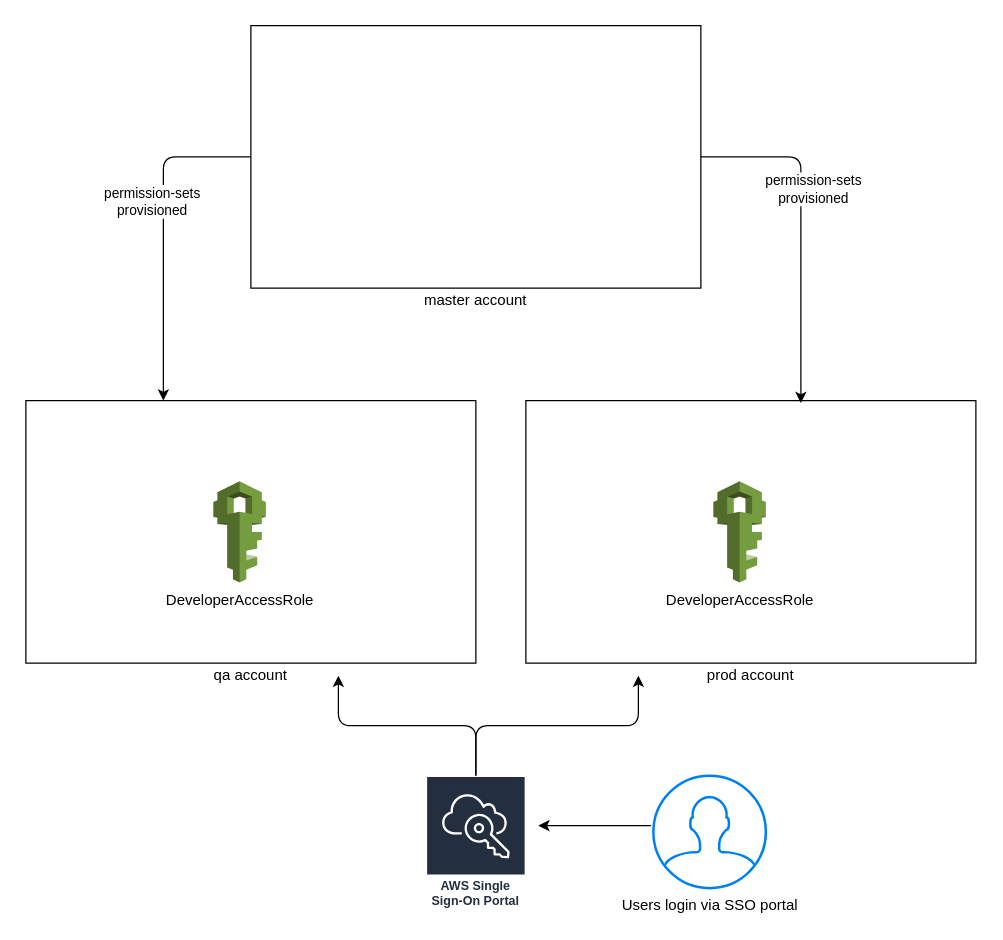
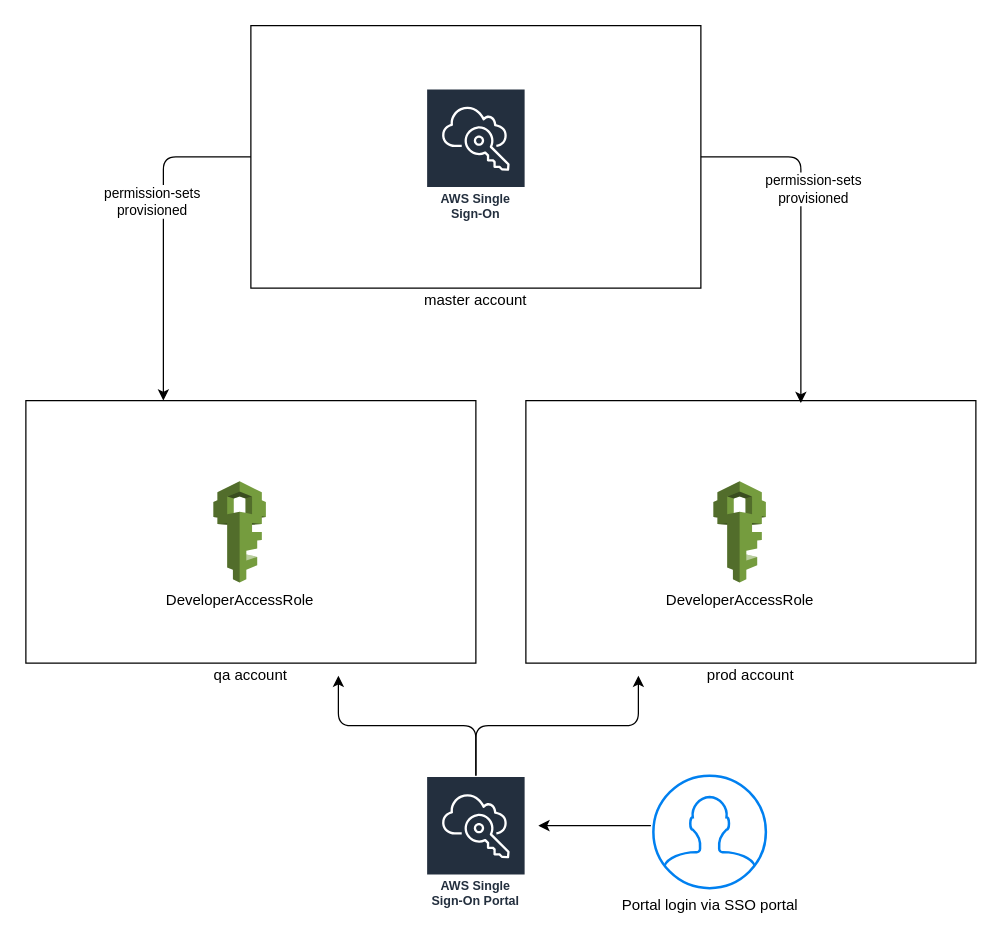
node "AWS Single Sign-On": added
node "Users login via SSO portal": label "Users login via SSO portal" -> "Portal login via SSO portal"
